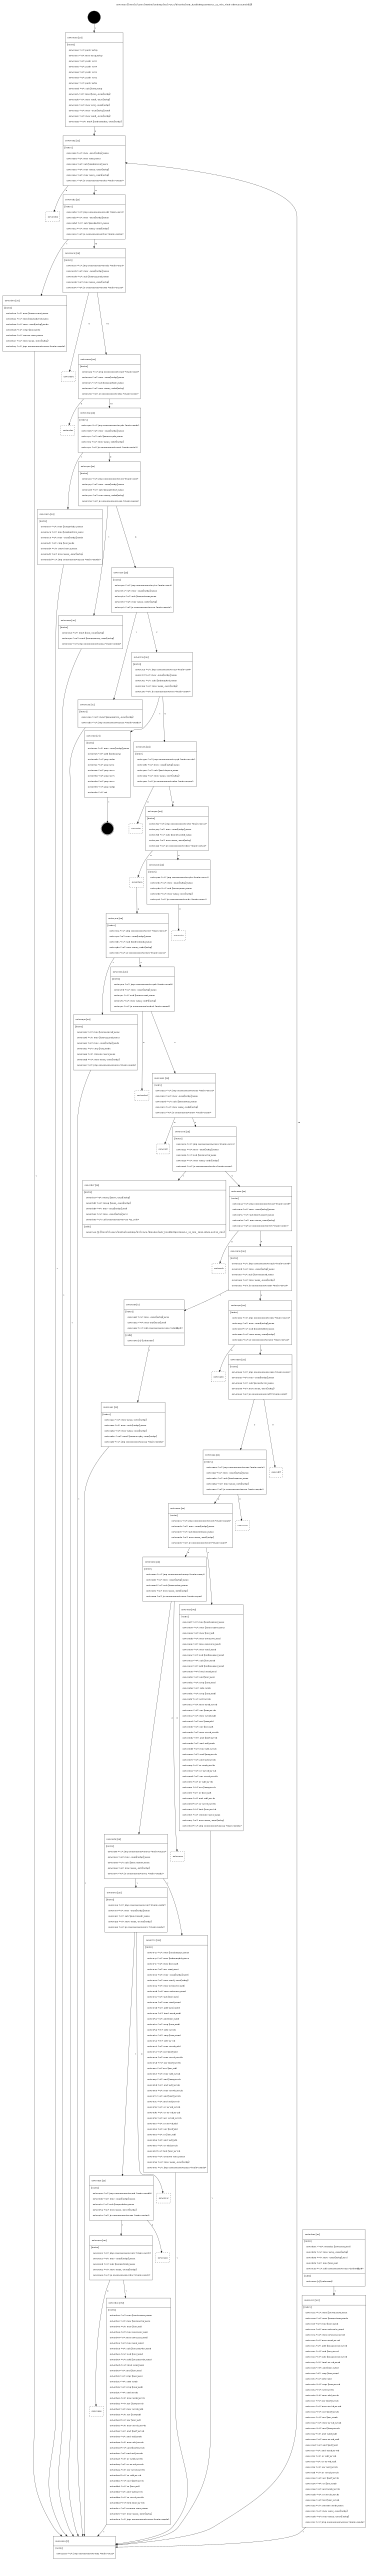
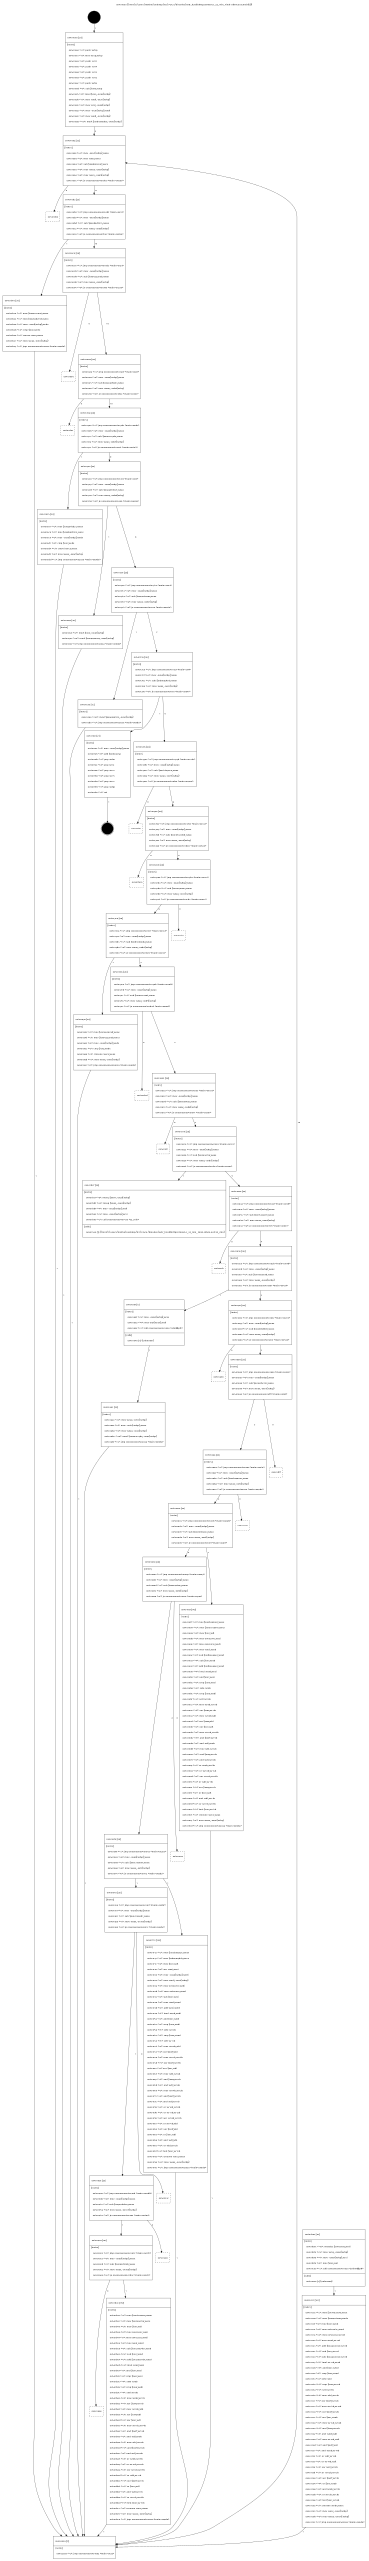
edge "0x401b00" -> "0x4017ca [28]": now "0x4017ae [28]" -> "0x4017ca [28]"
